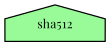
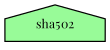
node "sha512": label "sha512" -> "sha502"
